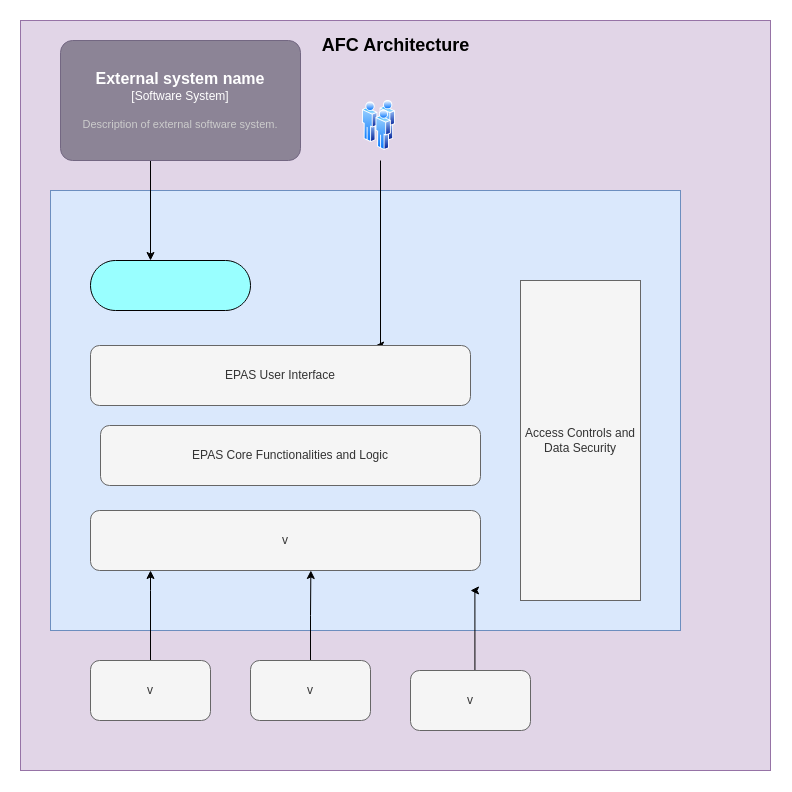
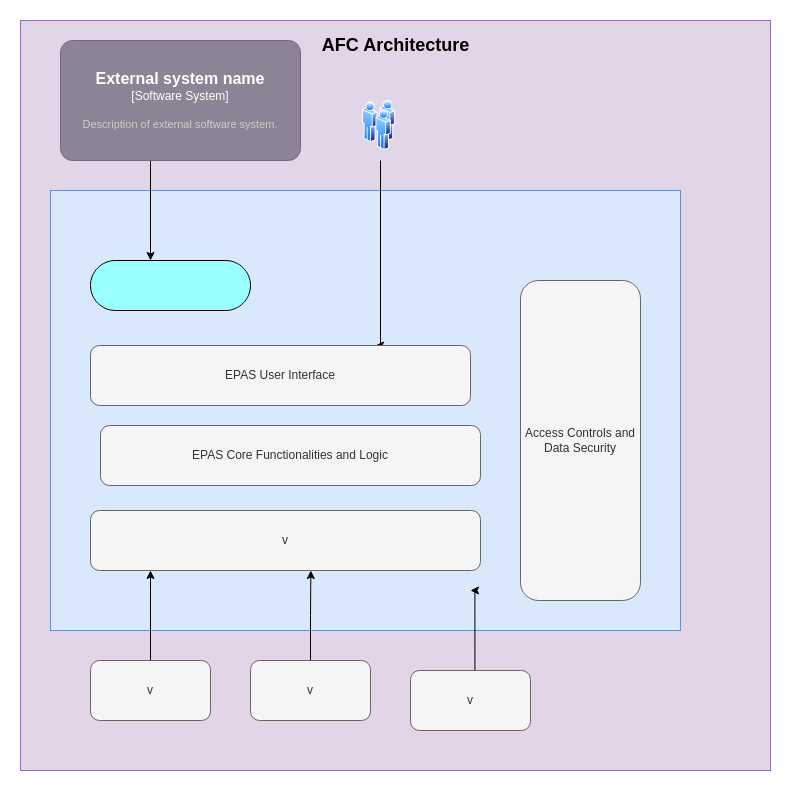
node "Access Controls and Data Security": shape rectangle -> rounded rectangle
